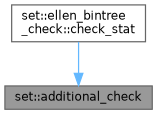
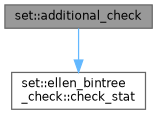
edge "set::ellen_bintree _check::check_stat" -> "set::additional_check": reversed
